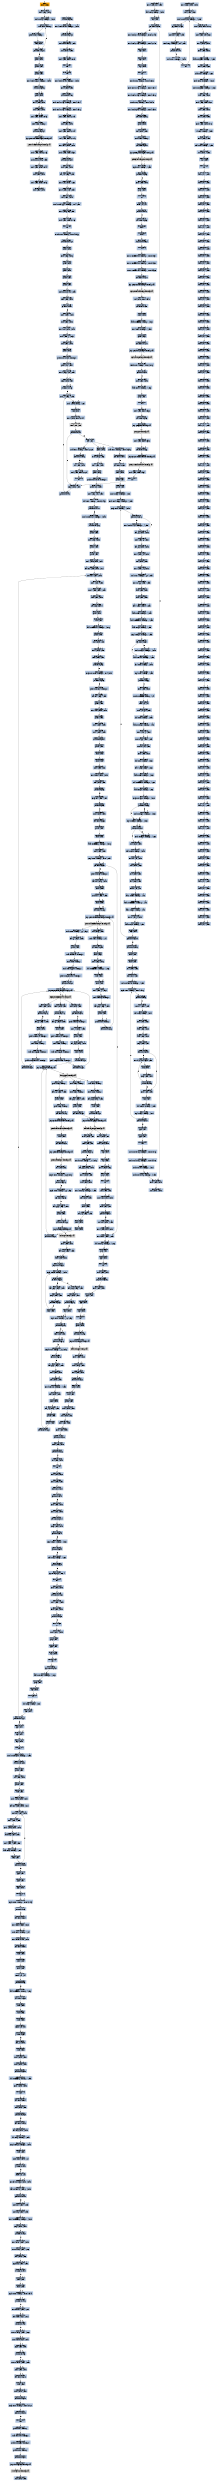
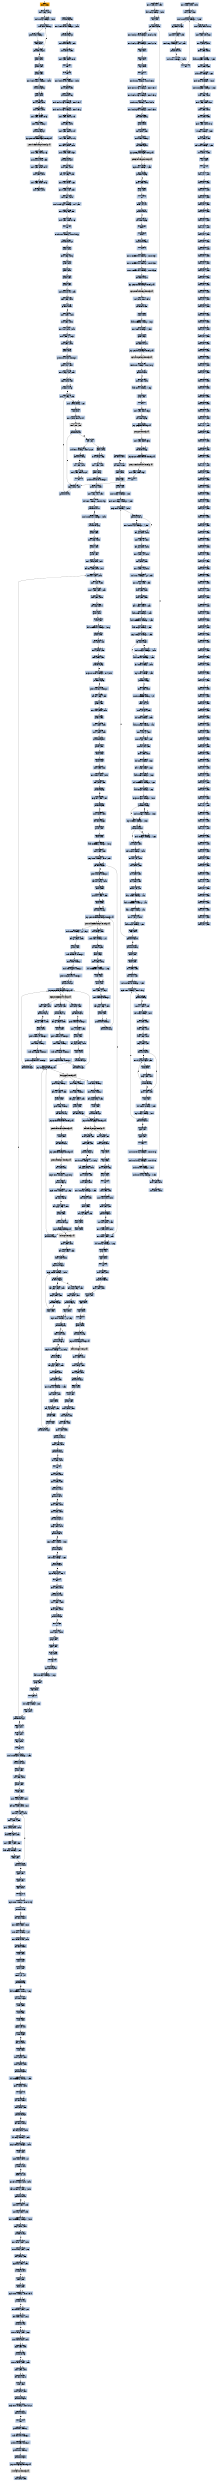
node "0x0041d000 subl $0x1<UINT8>, 0x0041f5b8": removed
